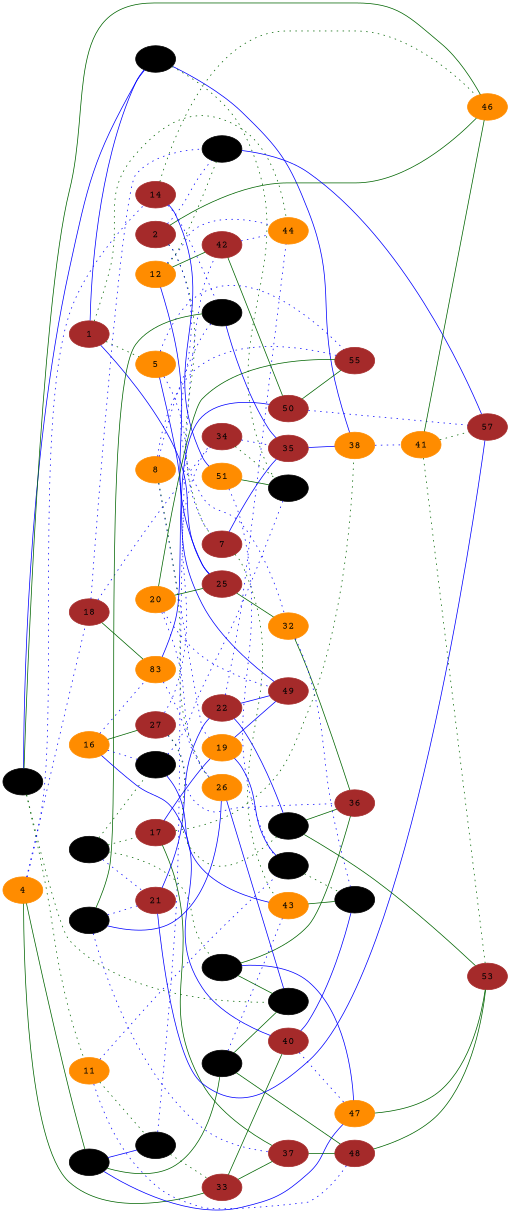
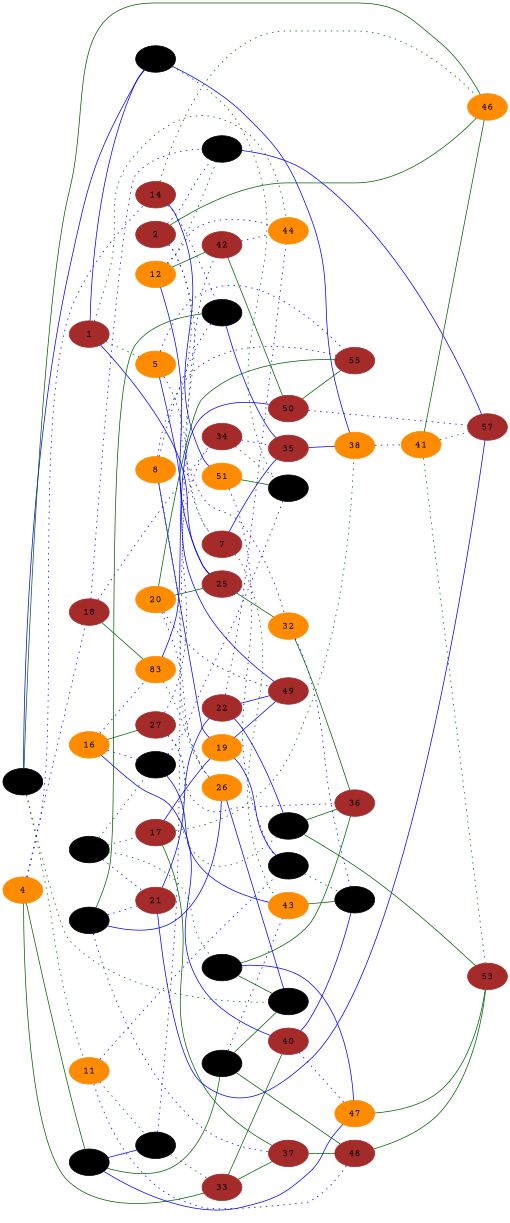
edge "8" -- "19": style dotted -> solid
edge "83" -- "26": color blue -> darkgreen
